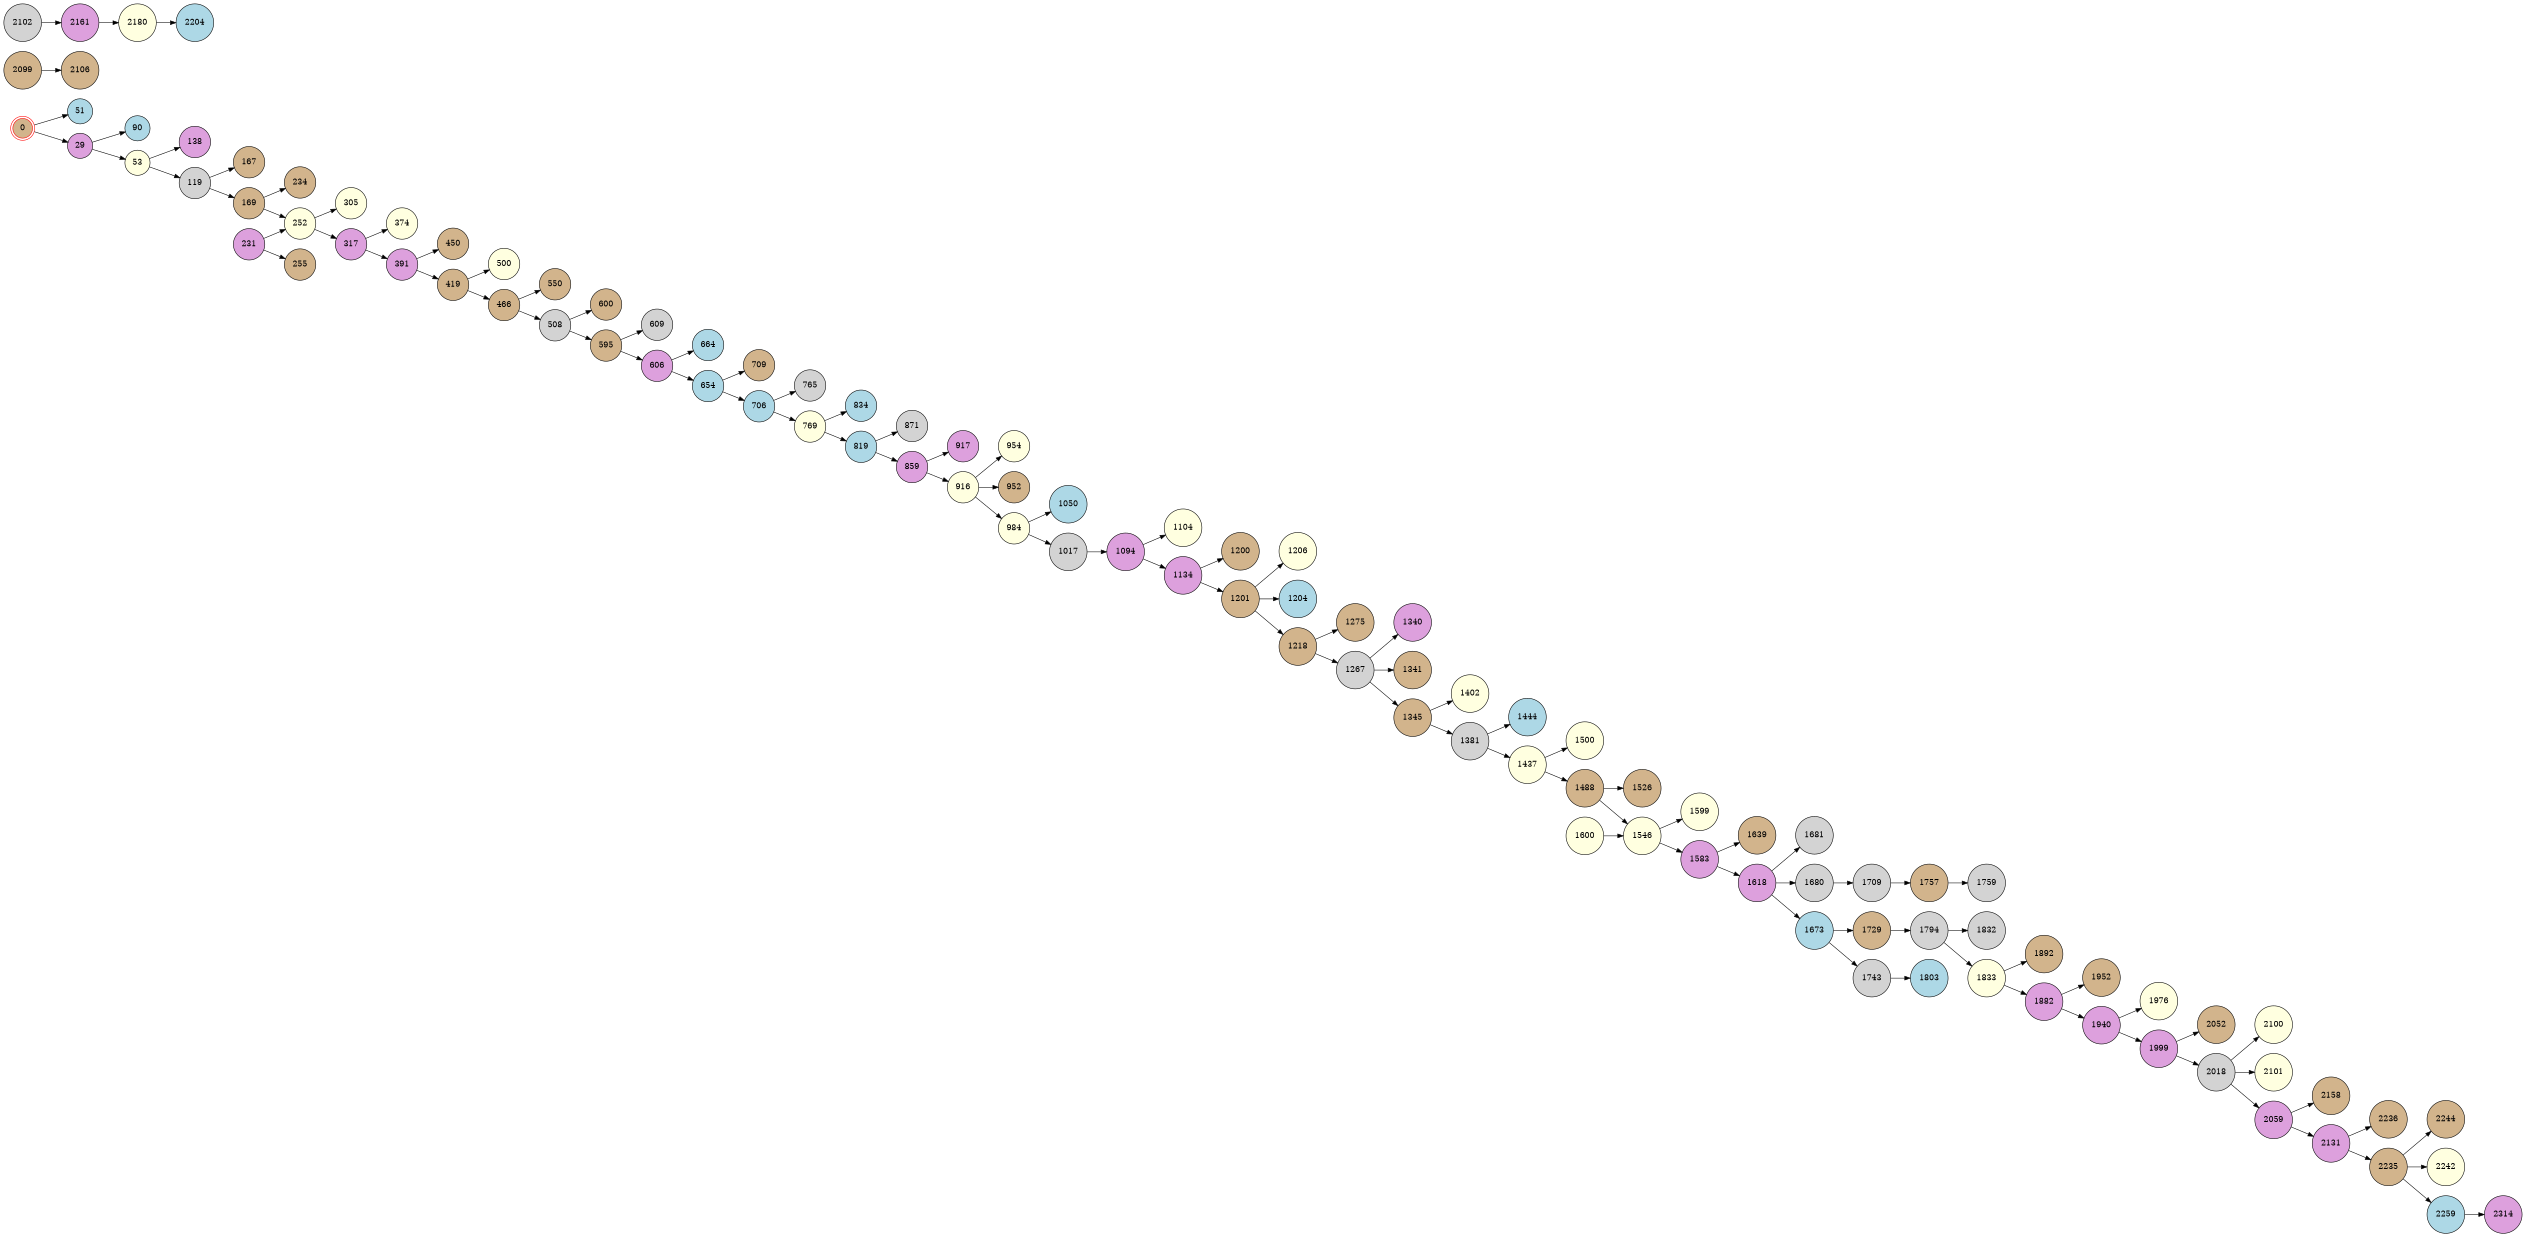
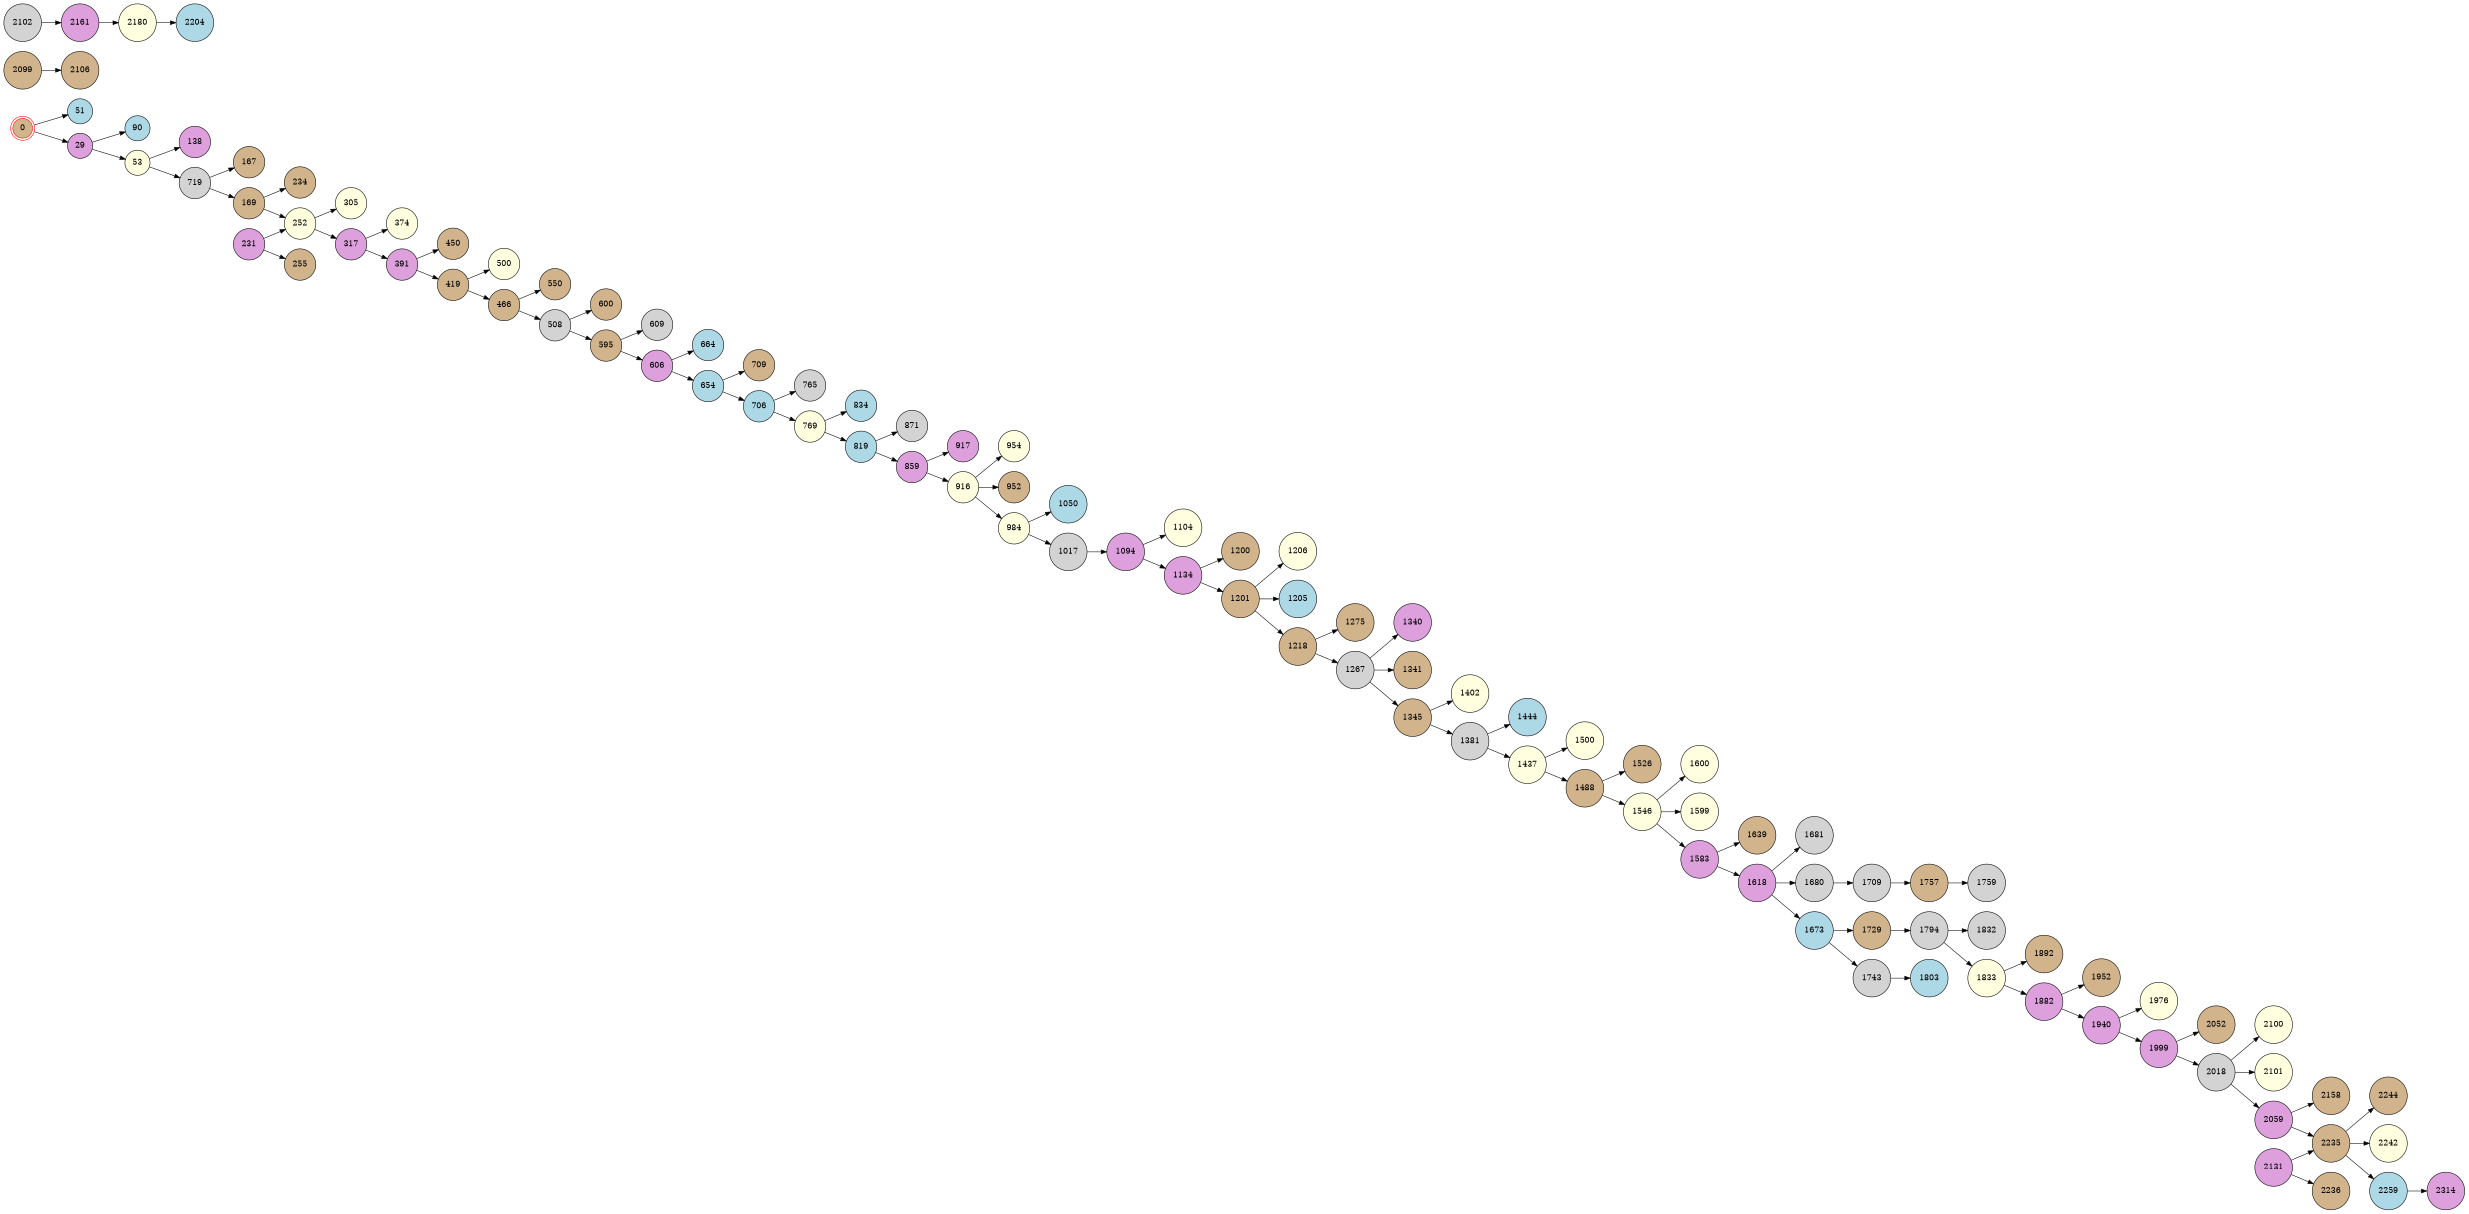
node "119": label "119" -> "719"
node "1204": label "1204" -> "1205"
edge "1600" -> "1546": reversed
edge "2059" -> "2131": now "2059" -> "2235"
